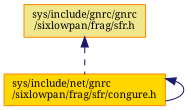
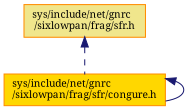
node "sys/include/gnrc/gnrc /sixlowpan/frag/sfr.h": label "sys/include/gnrc/gnrc /sixlowpan/frag/sfr.h" -> "sys/include/net/gnrc /sixlowpan/frag/sfr.h"
